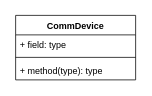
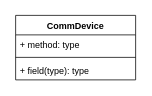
node "+ field: type": label "+ field: type" -> "+ method: type"
node "+ method(type): type": label "+ method(type): type" -> "+ field(type): type"
